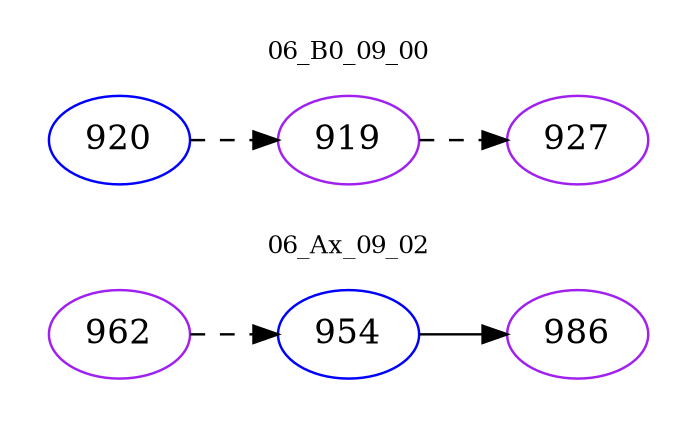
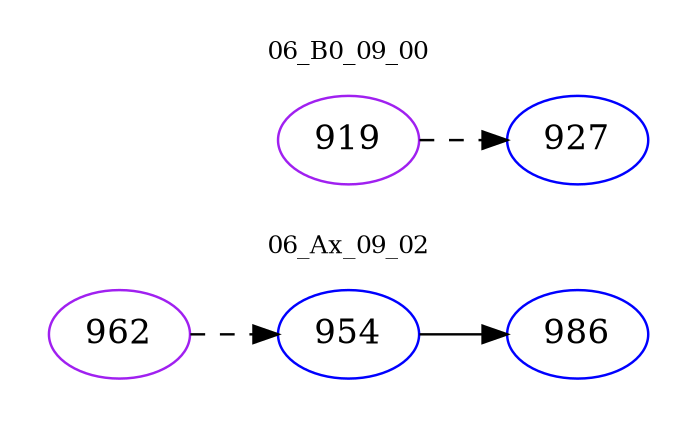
node "920": removed
node "927": color purple -> blue
node "986": color purple -> blue
